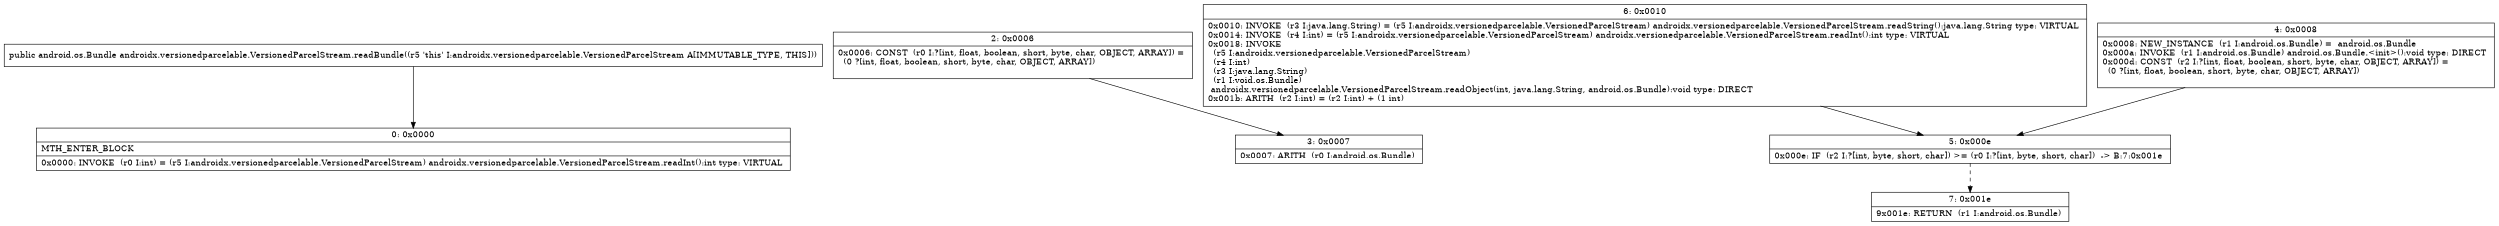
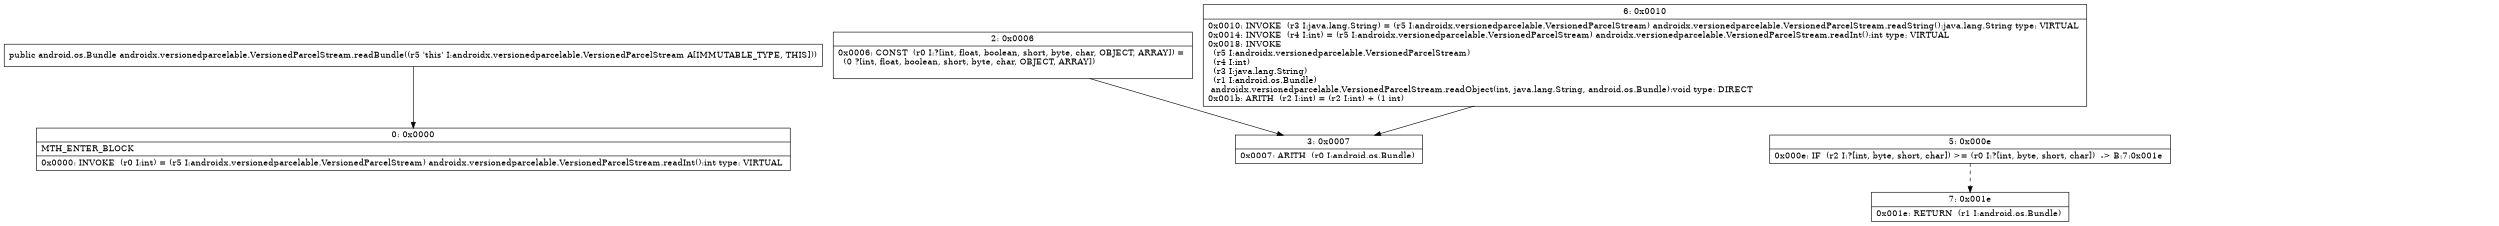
node "4: 0x0008": removed
node "6: 0x0010": text "(r1 I:void.os.Bundle)" -> "(r1 I:android.os.Bundle)"
edge "6: 0x0010" -> "5: 0x000e": now "6: 0x0010" -> "3: 0x0007"
node "7: 0x001e": text "9x001e: RETURN  (r1 I:android.os.Bundle)" -> "0x001e: RETURN  (r1 I:android.os.Bundle)"
